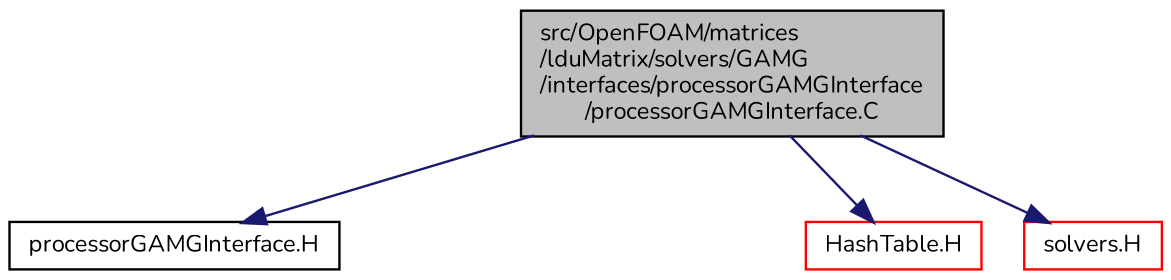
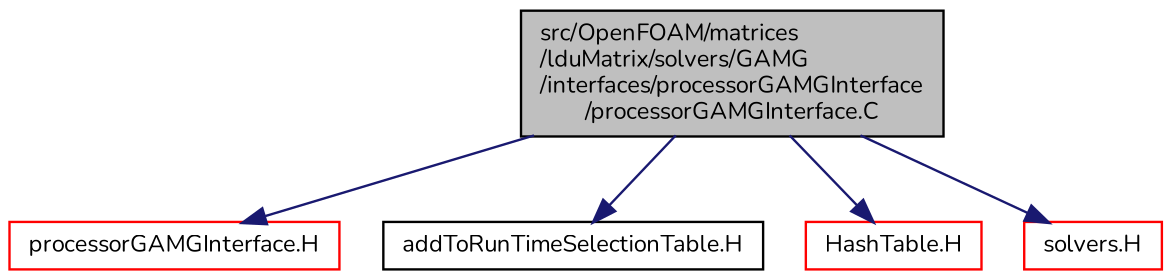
node "processorGAMGInterface.H": color black -> red
node "addToRunTimeSelectionTable.H": added
